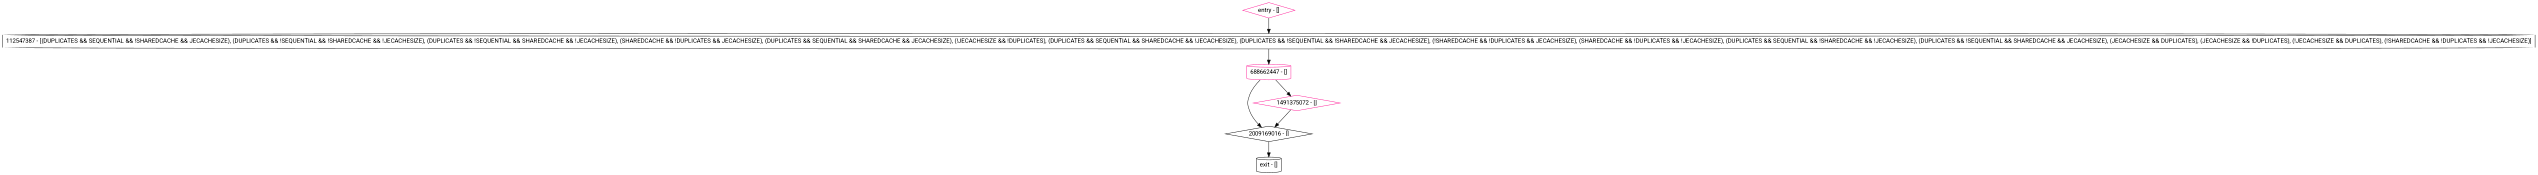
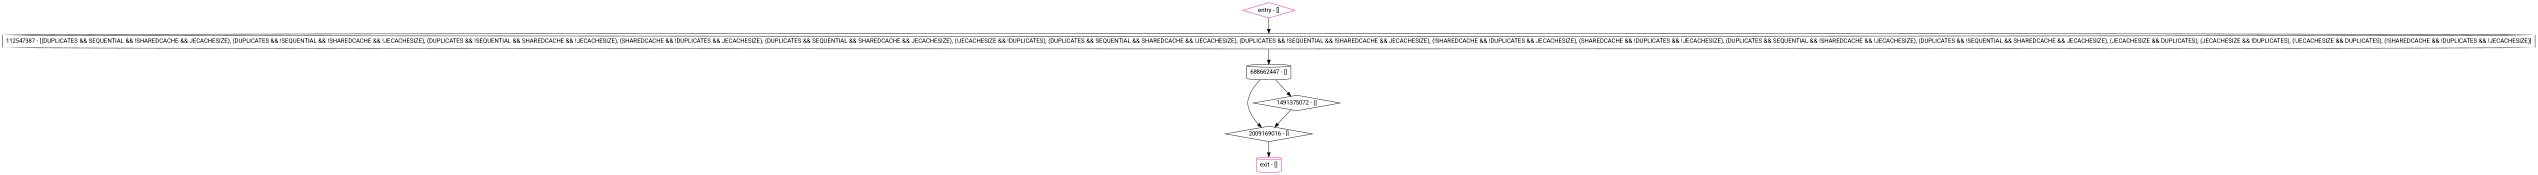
node "688662447 - []": color deeppink -> black
node "1491375072 - []": color deeppink -> black
node "exit - []": color black -> deeppink
